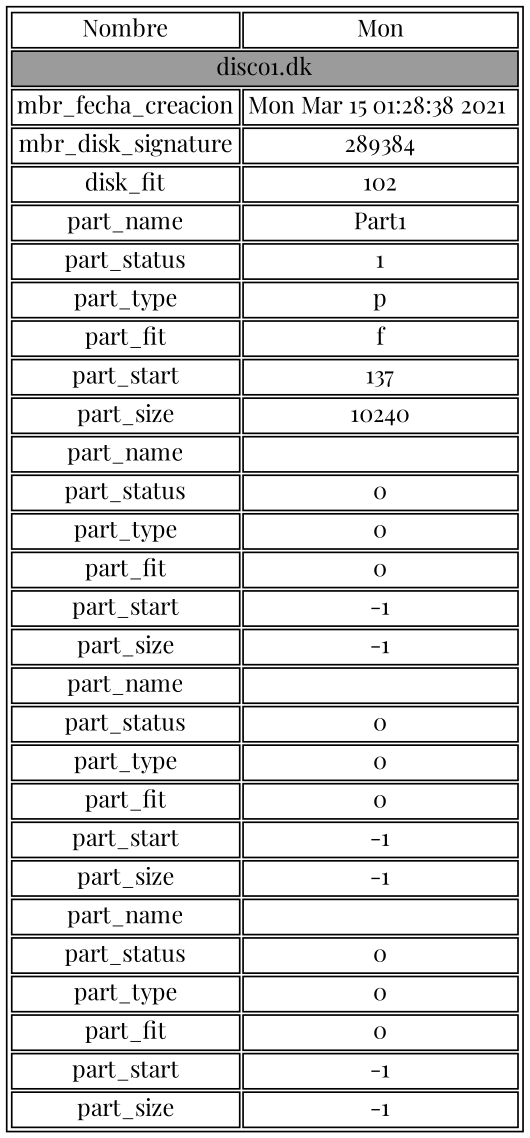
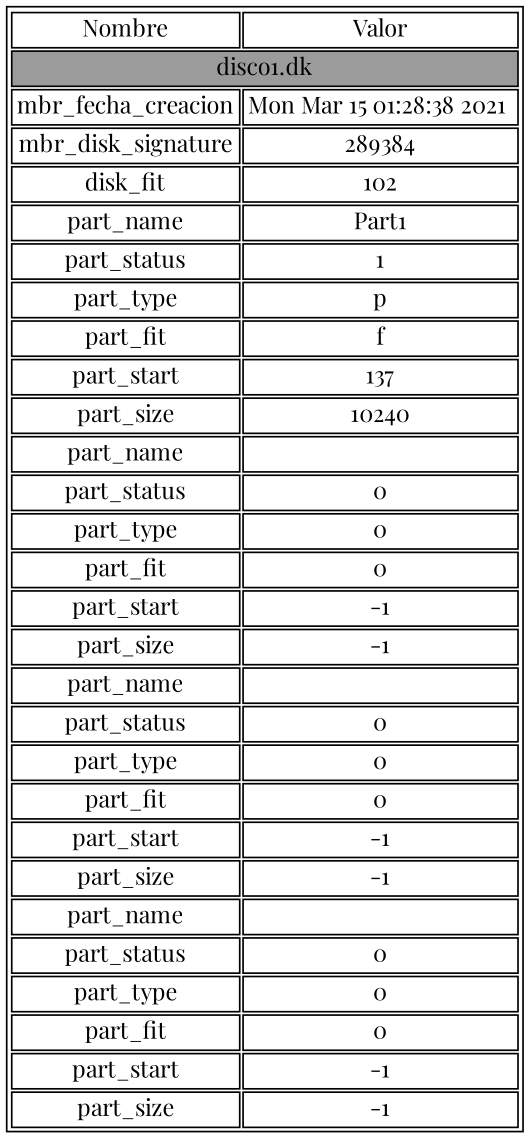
node "Nombre": text "Mon" -> "Valor"
